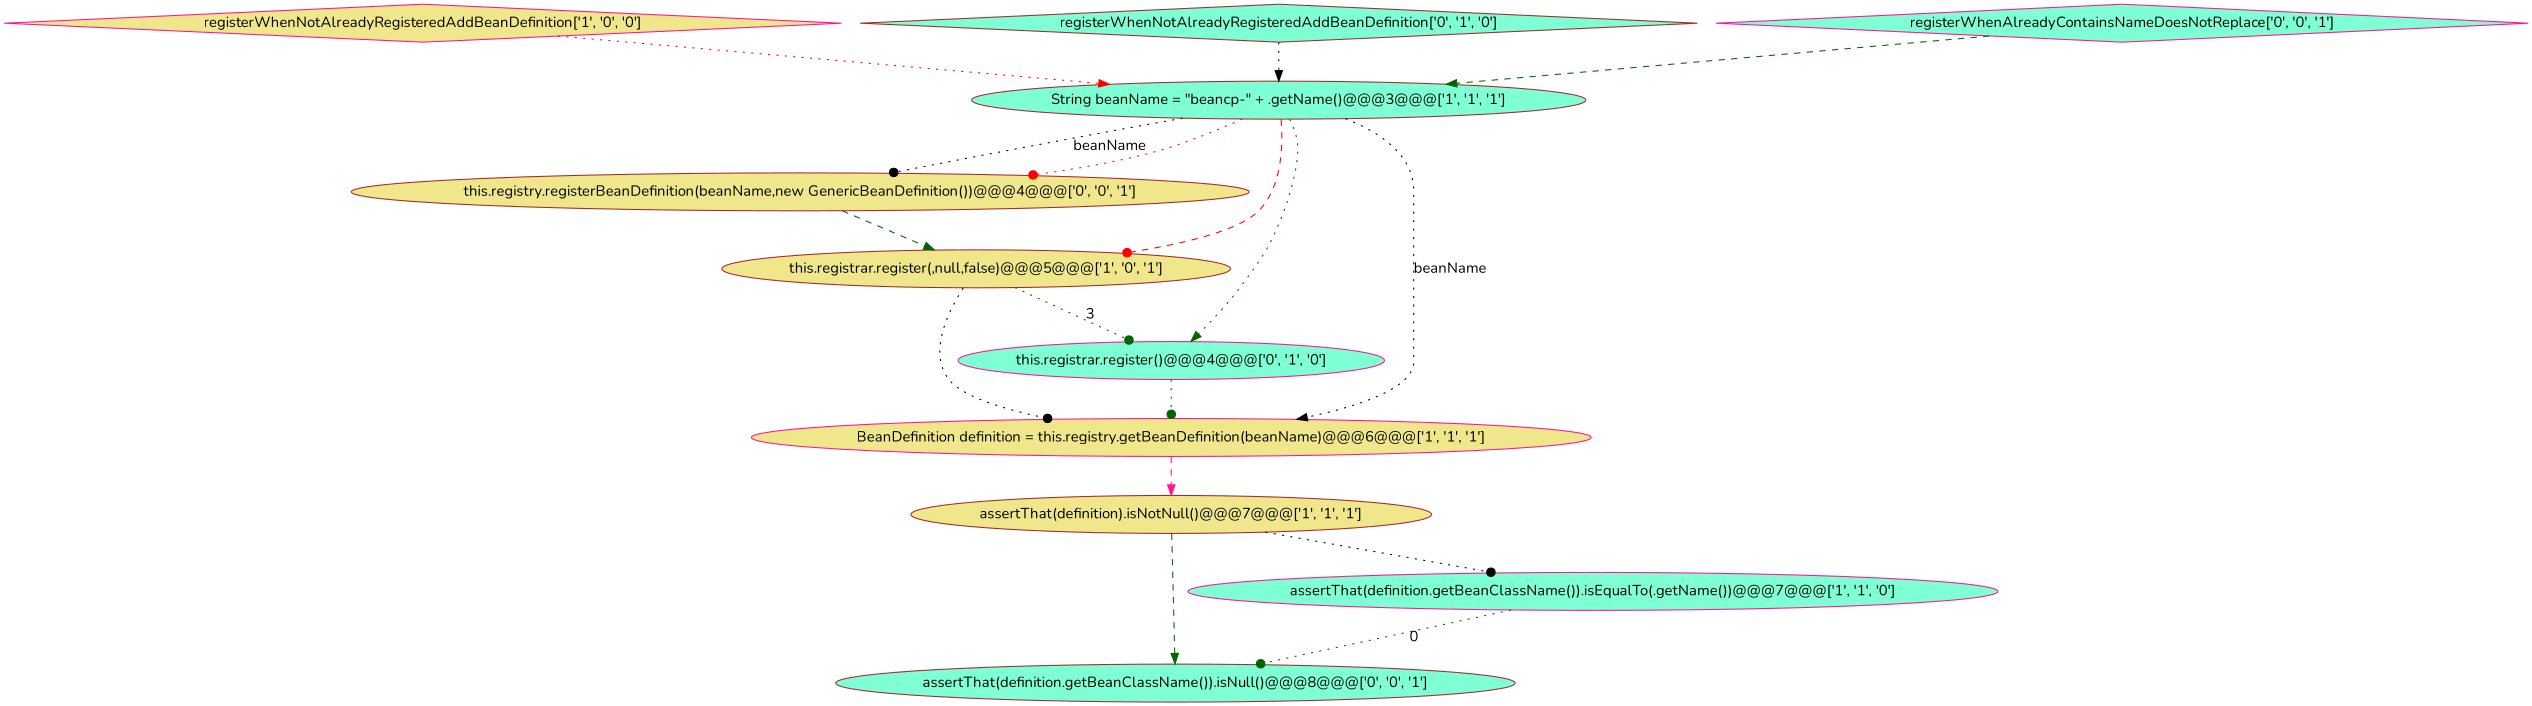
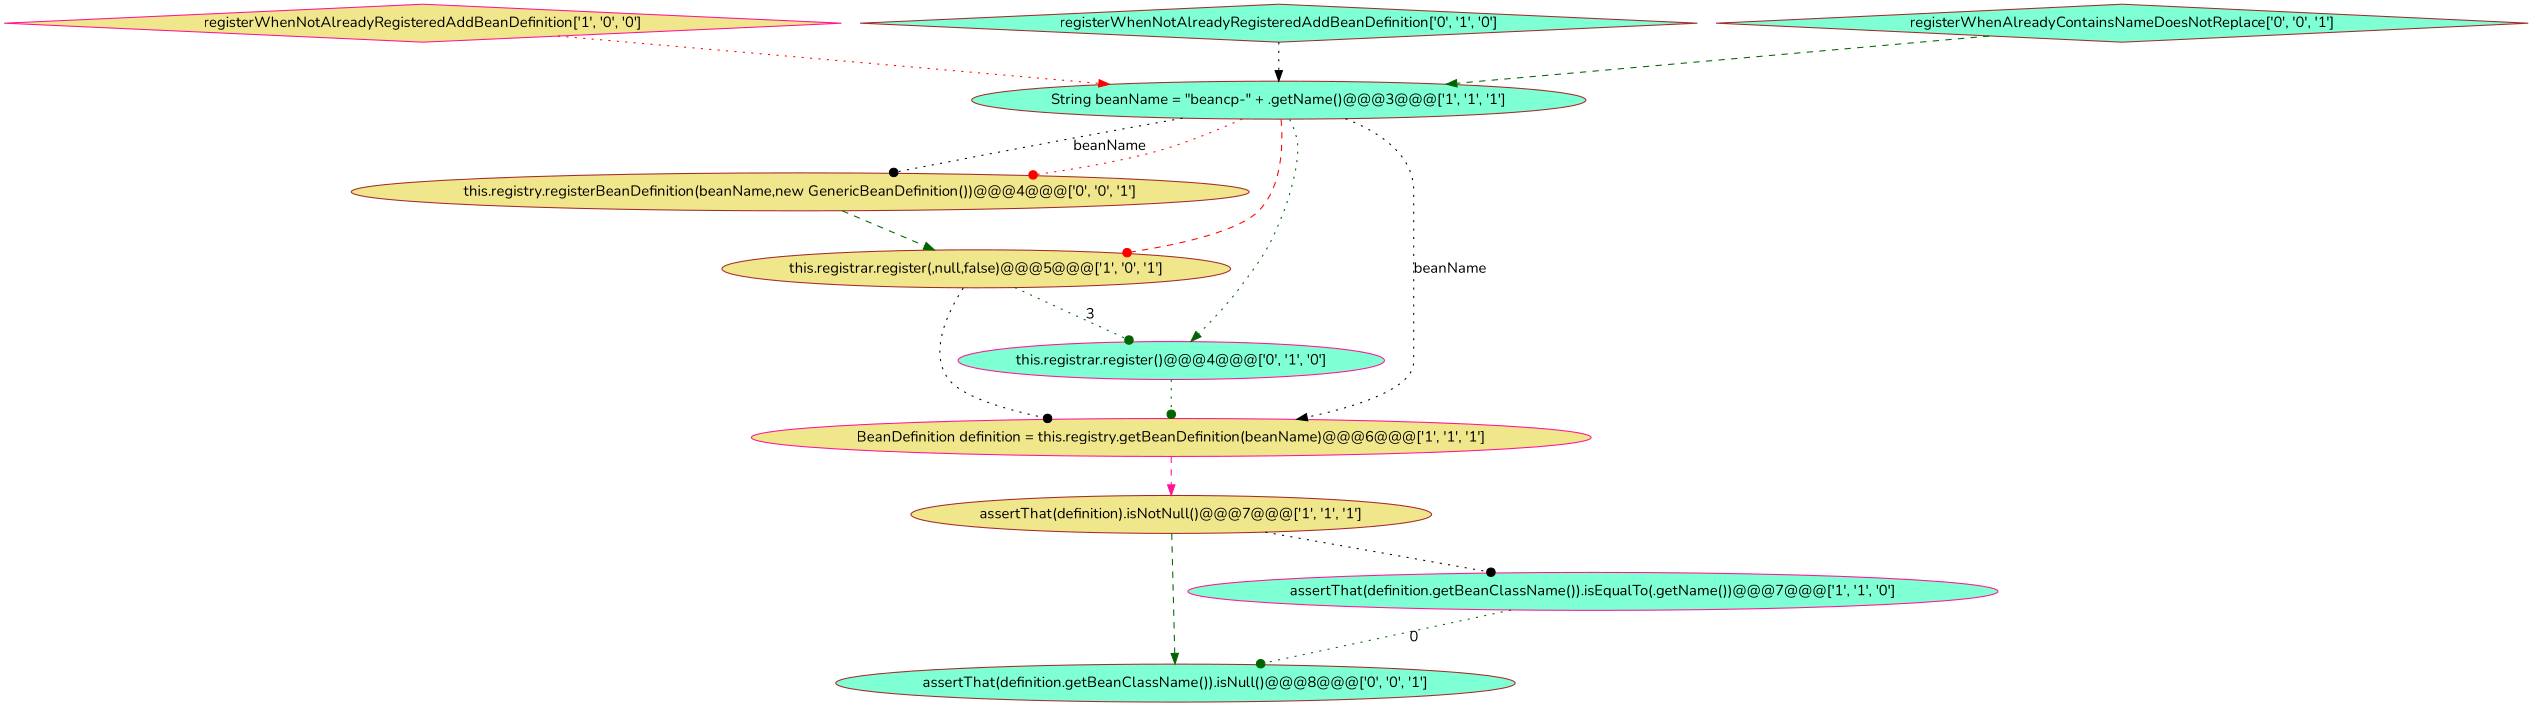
node "registerWhenAlreadyContainsNameDoesNotReplace['0', '0', '1']": color deeppink -> brown
